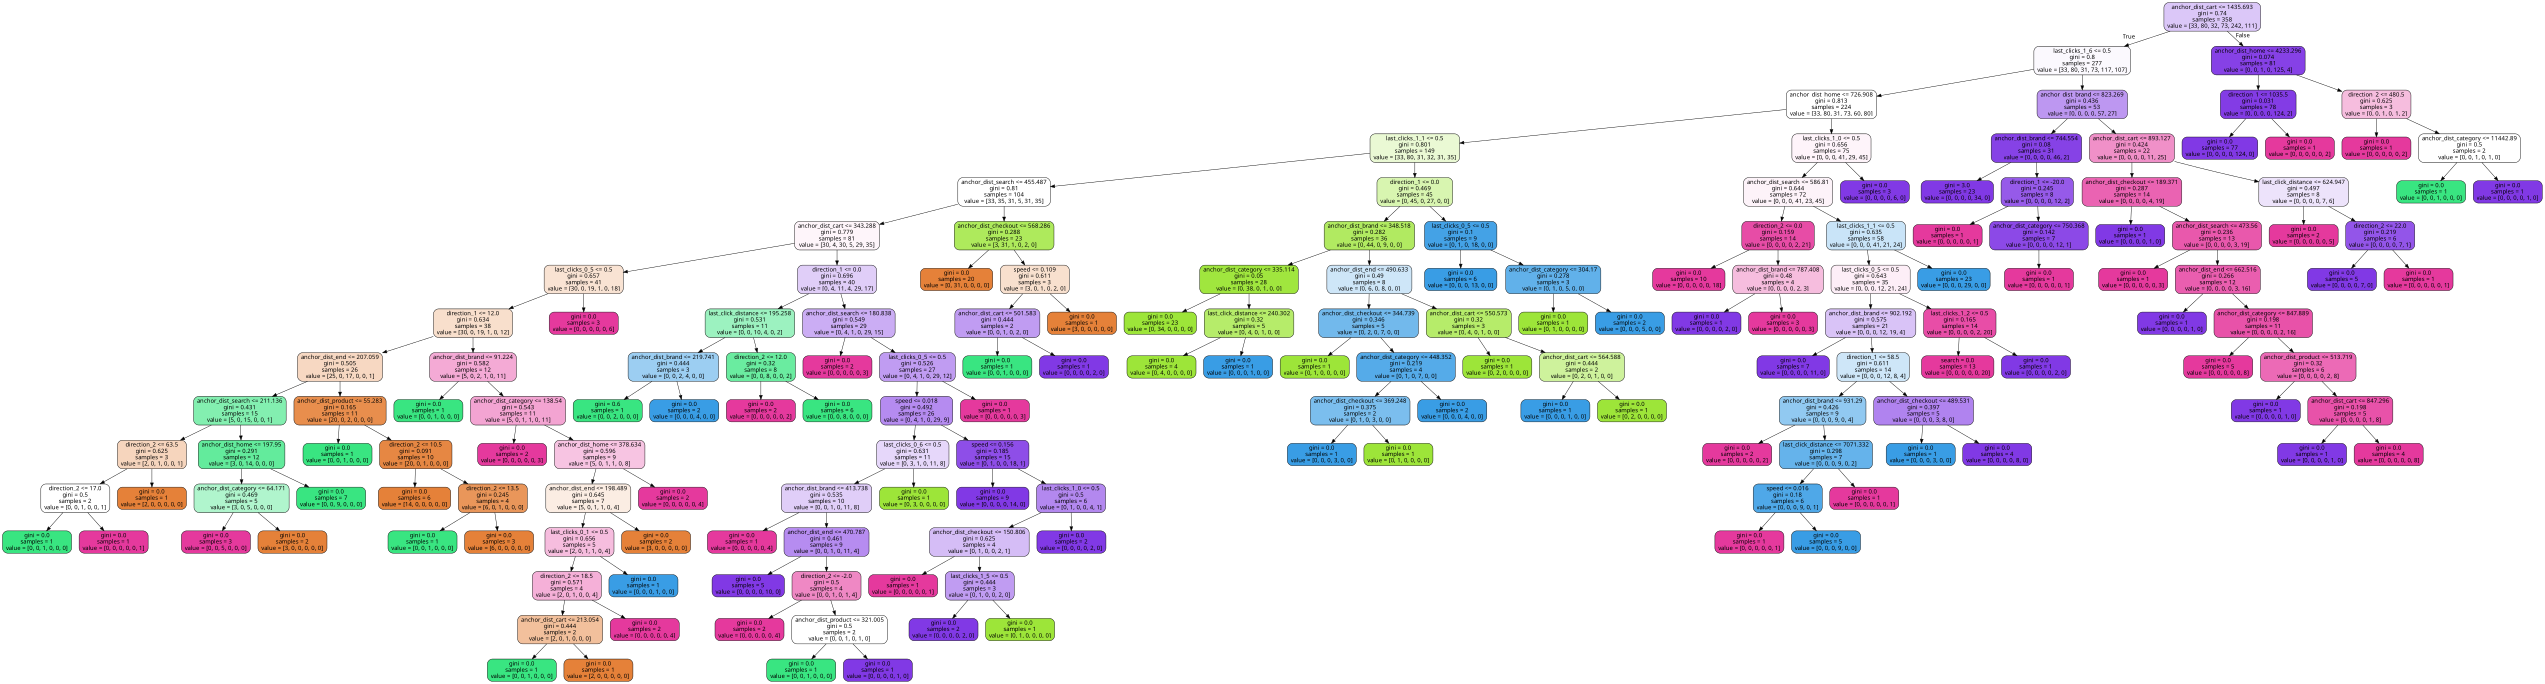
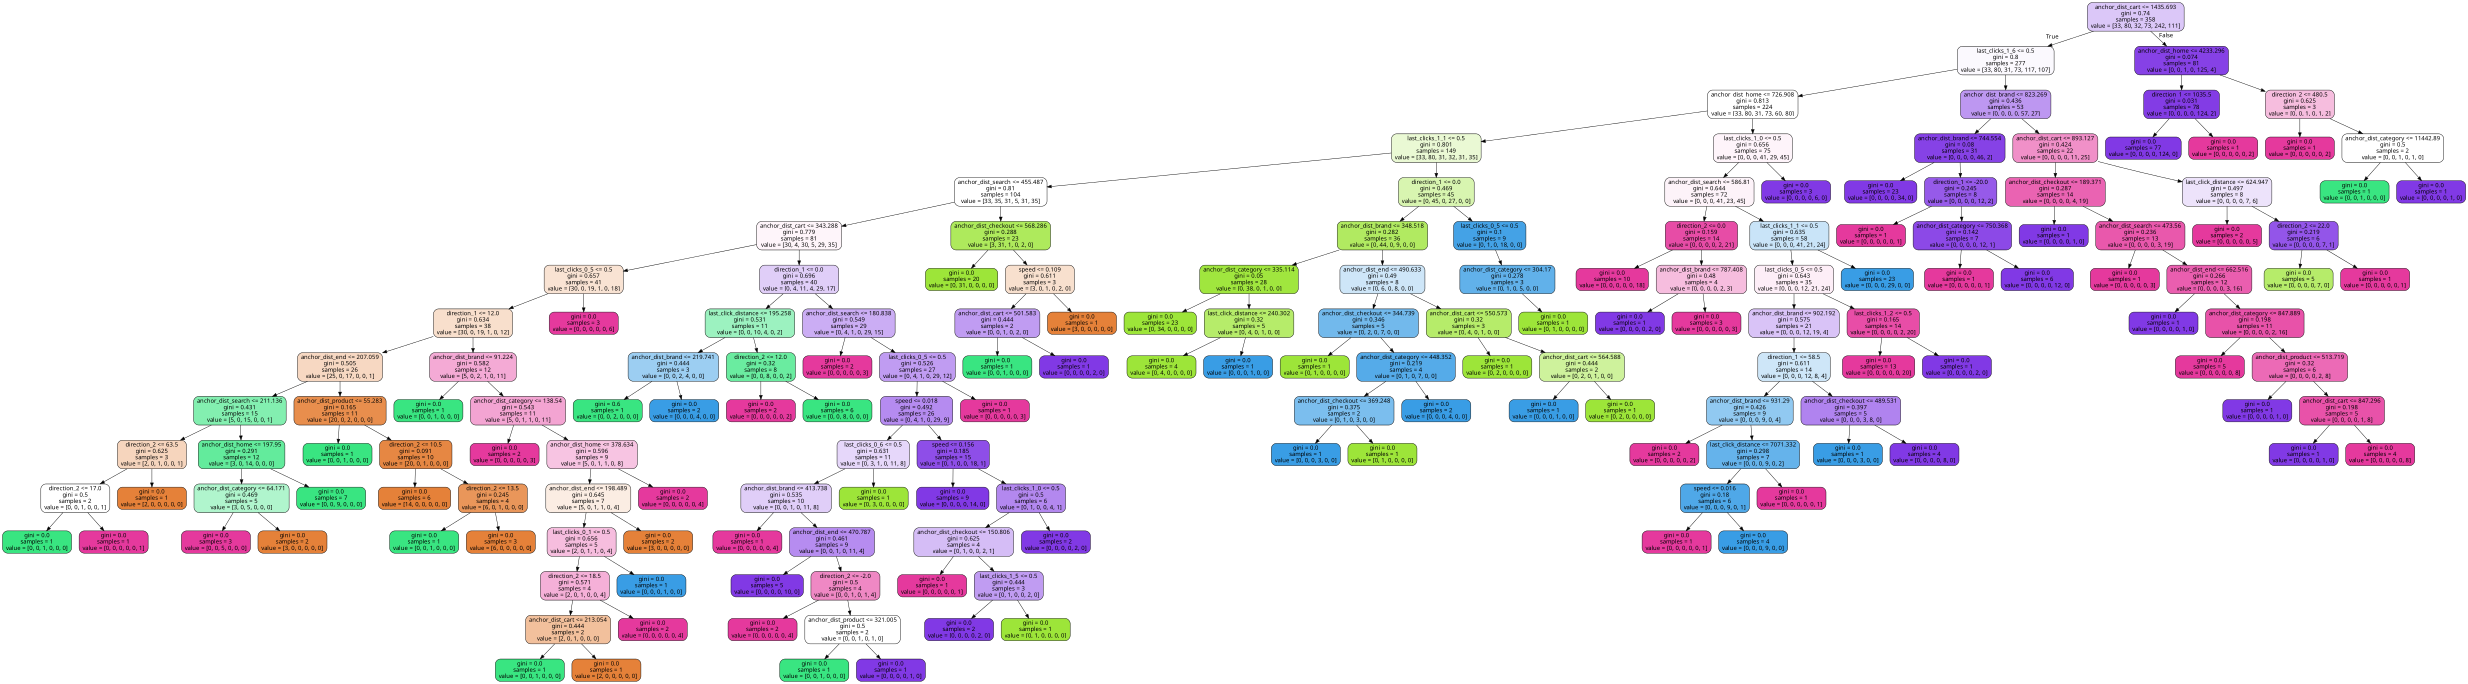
node "gini = 3.0 samples = 23 value = [0, 0, 0, 0, 34, 0]": label "gini = 3.0 samples = 23 value = [0, 0, 0, 0, 34, 0]" -> "gini = 0.0 samples = 23 value = [0, 0, 0, 0, 34, 0]"
node "gini = 0.0 samples = 20 value = [0, 31, 0, 0, 0, 0]": fillcolor #e58139 -> #9de539
node "gini = 0.0 samples = 6 value = [0, 0, 0, 13, 0, 0]": removed
node "gini = 0.0 samples = 6 value = [0, 0, 0, 0, 12, 0]": added
node "gini = 0.0 samples = 5 value = [0, 0, 0, 0, 7, 0]": fillcolor #8139e5 -> #b6ec6a
node "gini = 0.0 samples = 2 value = [0, 0, 0, 5, 0, 0]": removed
node "gini = 0.0 samples = 7 value = [0, 0, 0, 0, 11, 0]": removed
node "search = 0.0 samples = 13 value = [0, 0, 0, 0, 0, 20]": label "search = 0.0 samples = 13 value = [0, 0, 0, 0, 0, 20]" -> "gini = 0.0 samples = 13 value = [0, 0, 0, 0, 0, 20]"
node "gini = 0.0 samples = 5 value = [0, 0, 0, 9, 0, 0]": label "gini = 0.0 samples = 5 value = [0, 0, 0, 9, 0, 0]" -> "gini = 0.0 samples = 4 value = [0, 0, 0, 9, 0, 0]"
